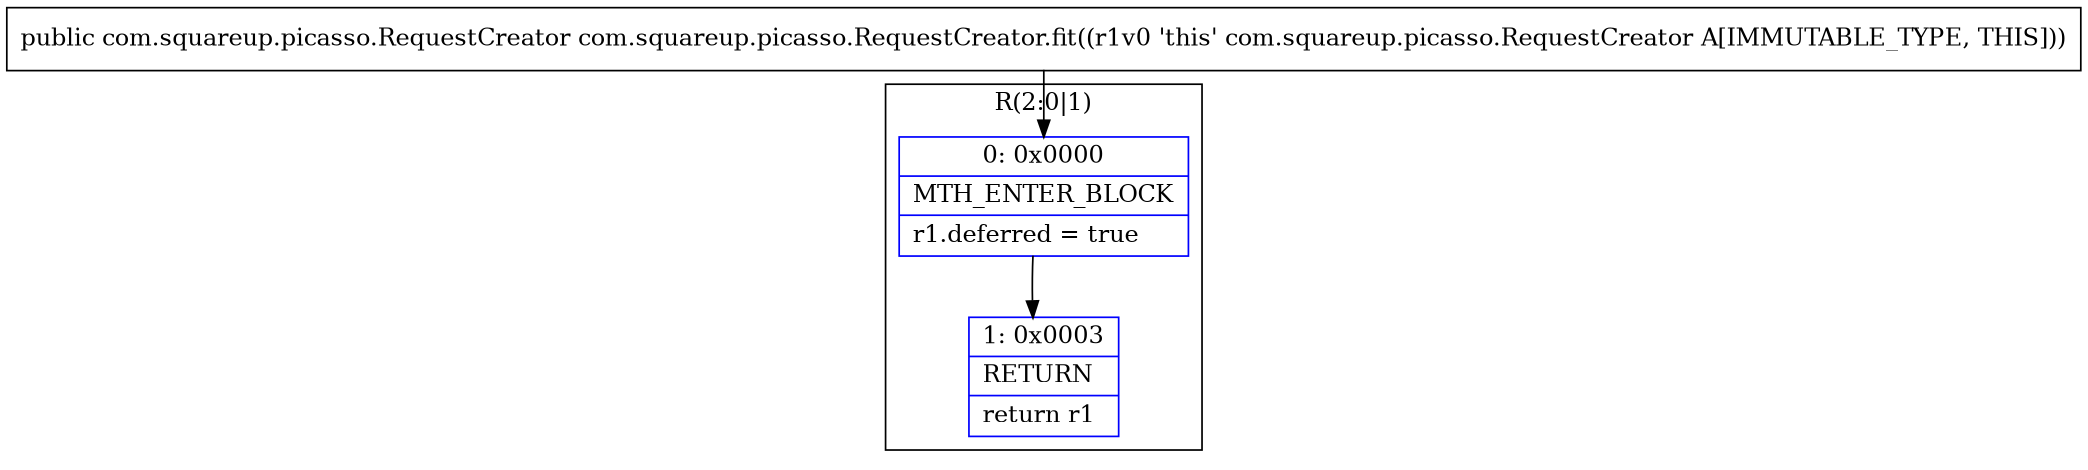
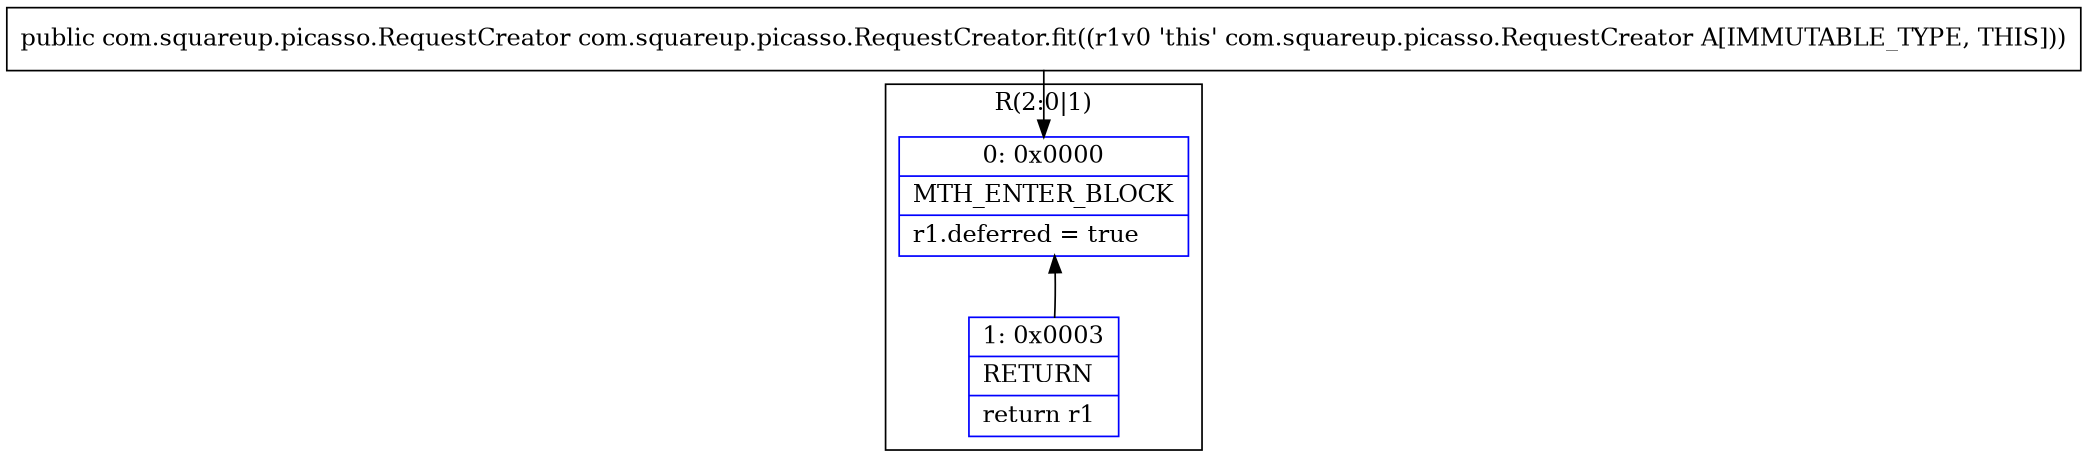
edge "0: 0x0000" -> "1: 0x0003": reversed
